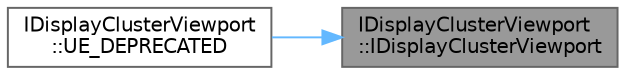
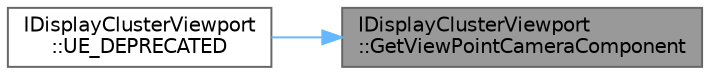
node "IDisplayClusterViewport ::IDisplayClusterViewport": label "IDisplayClusterViewport ::IDisplayClusterViewport" -> "IDisplayClusterViewport ::GetViewPointCameraComponent"
